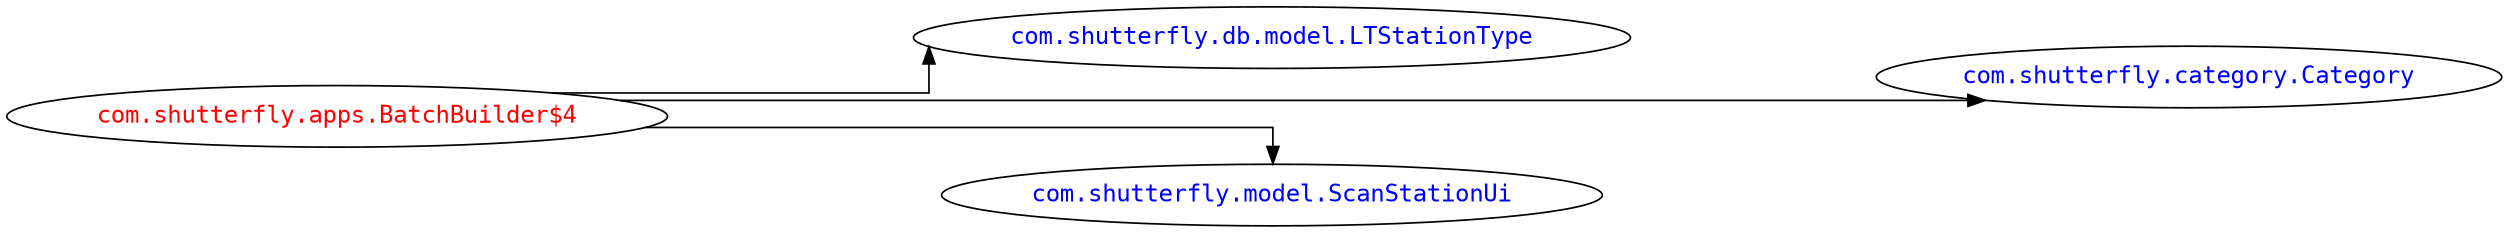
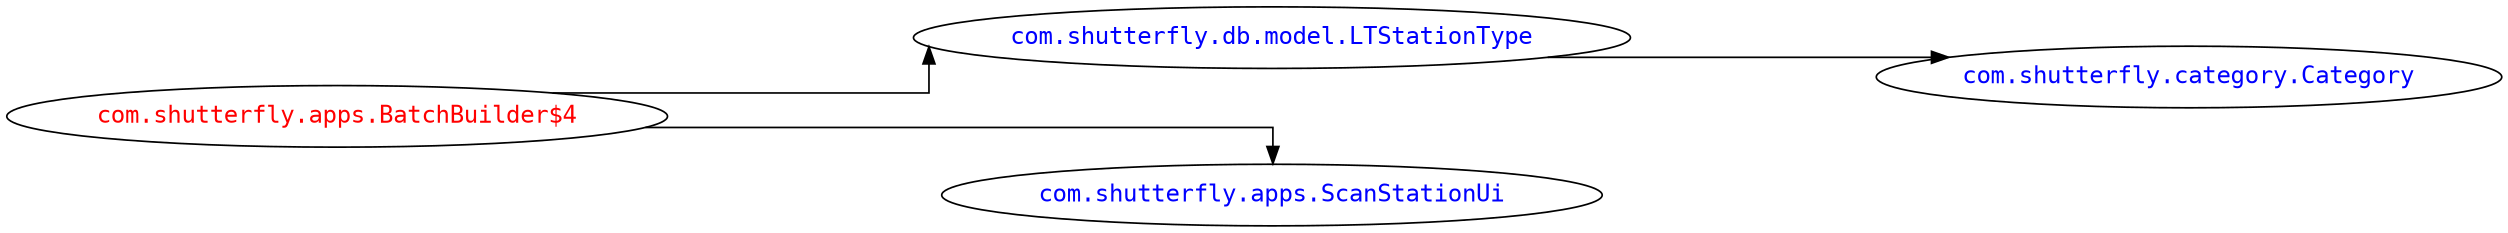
edge "com.shutterfly.apps.BatchBuilder$4" -> "com.shutterfly.category.Category": now "com.shutterfly.db.model.LTStationType" -> "com.shutterfly.category.Category"
node "com.shutterfly.model.ScanStationUi": label "com.shutterfly.model.ScanStationUi" -> "com.shutterfly.apps.ScanStationUi"
